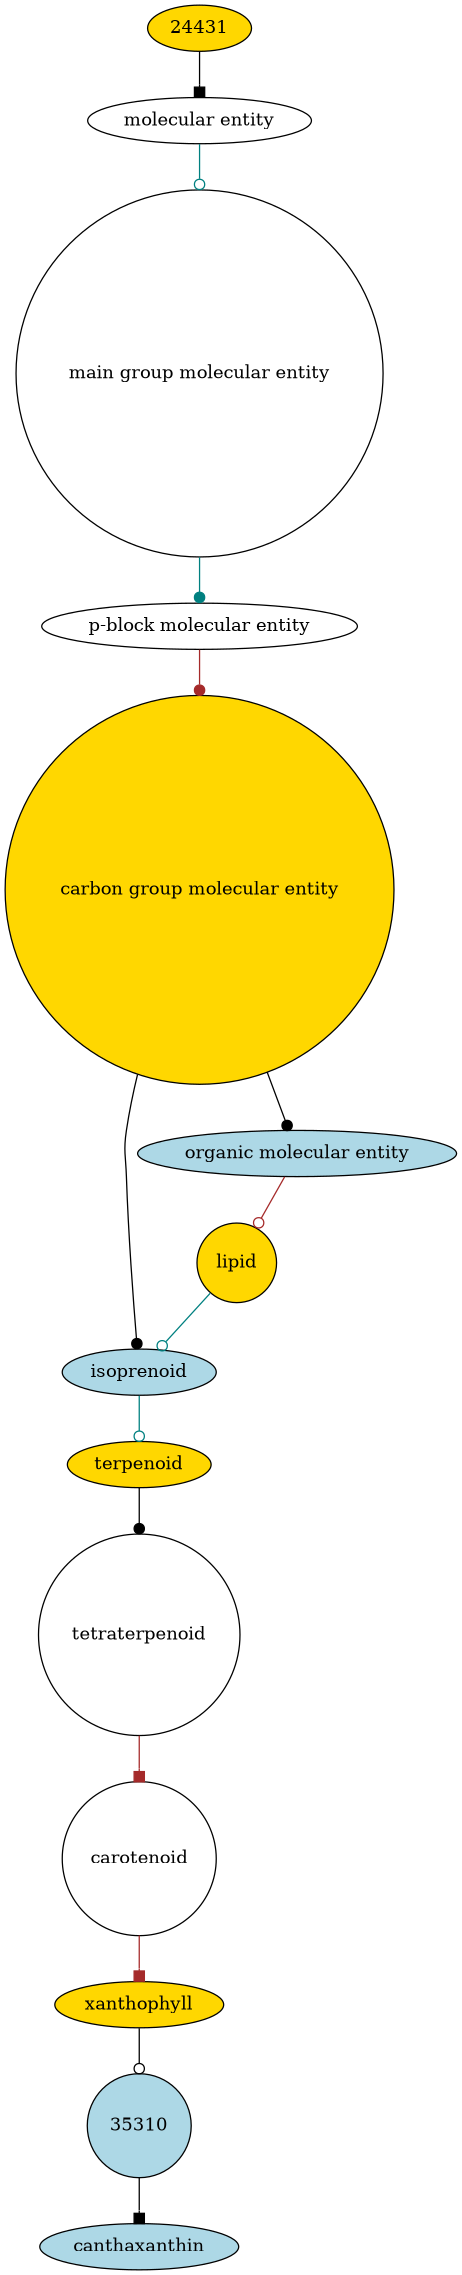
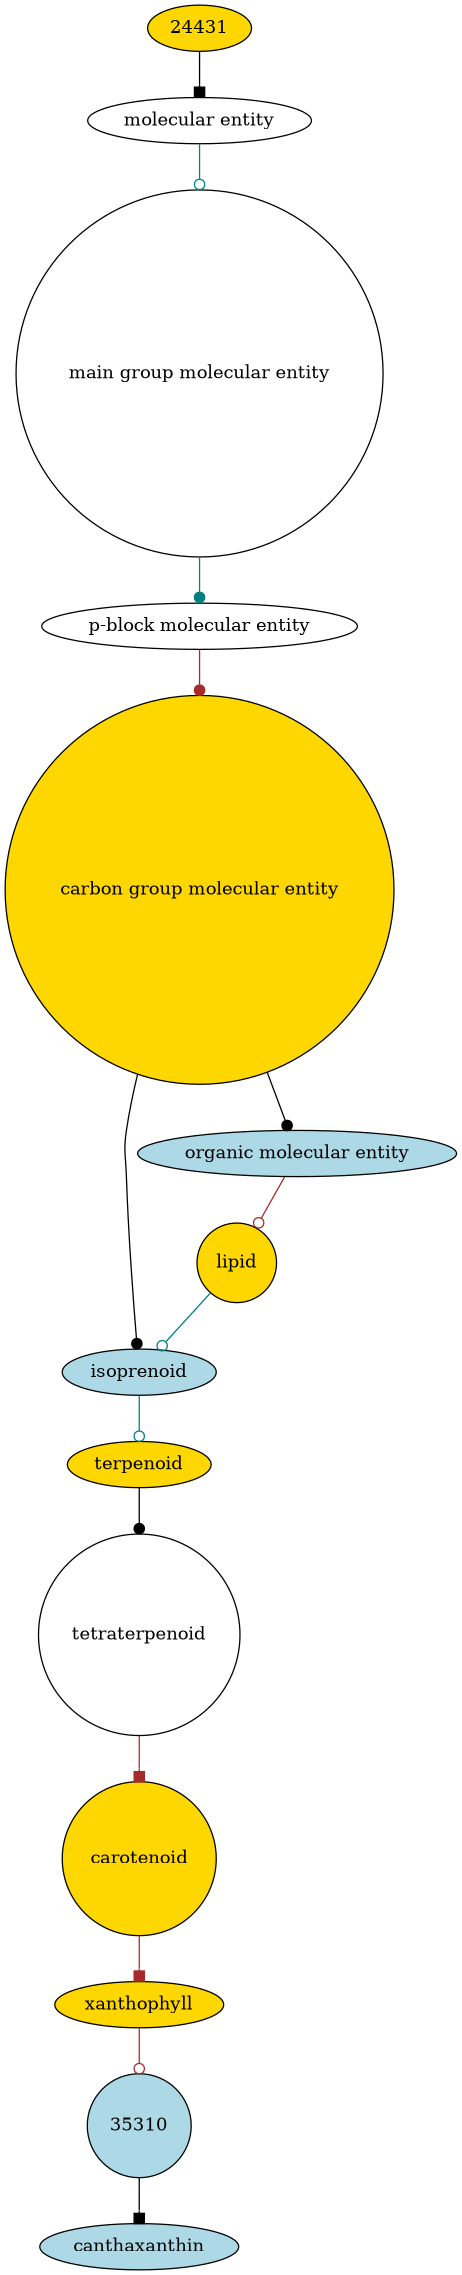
node "carotenoid": fillcolor white -> gold
edge "xanthophyll" -> "35310": color black -> brown
